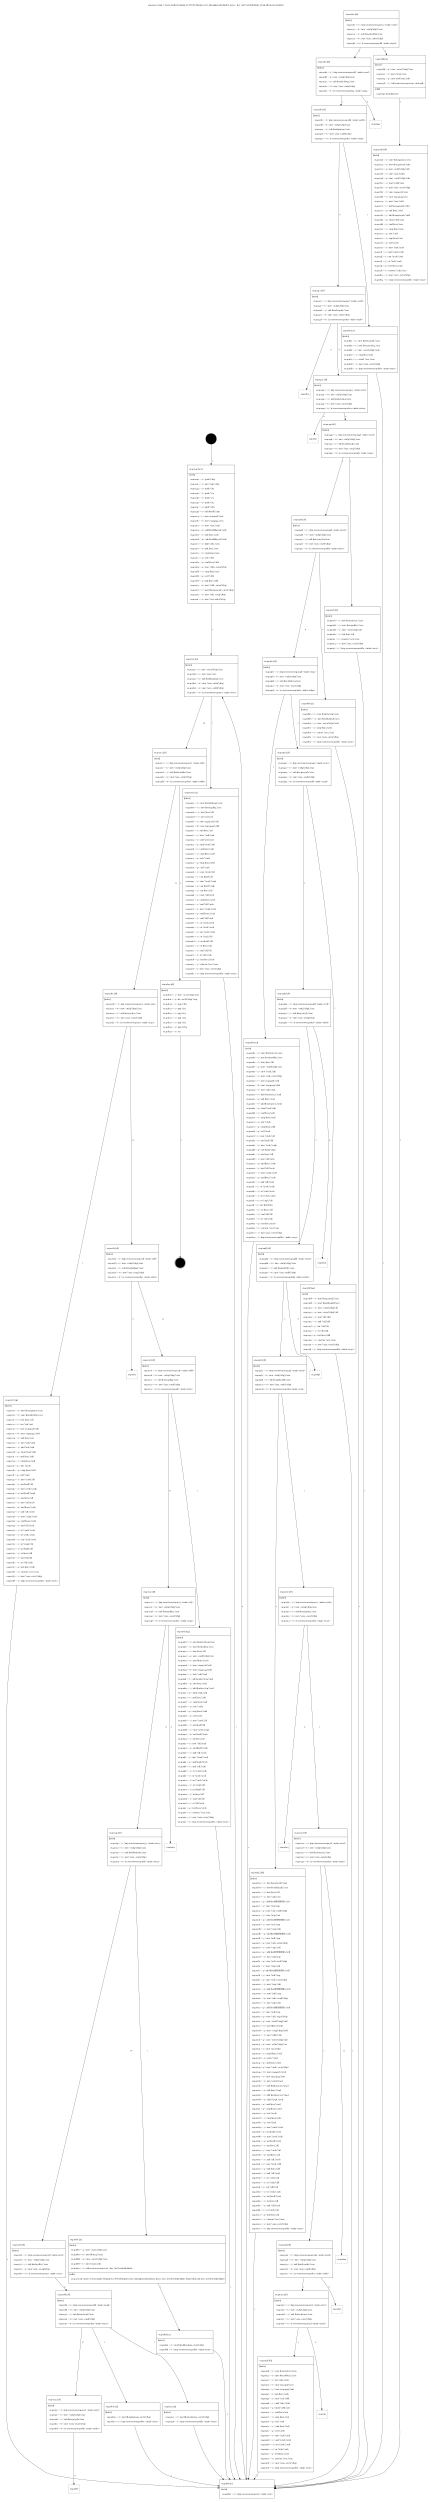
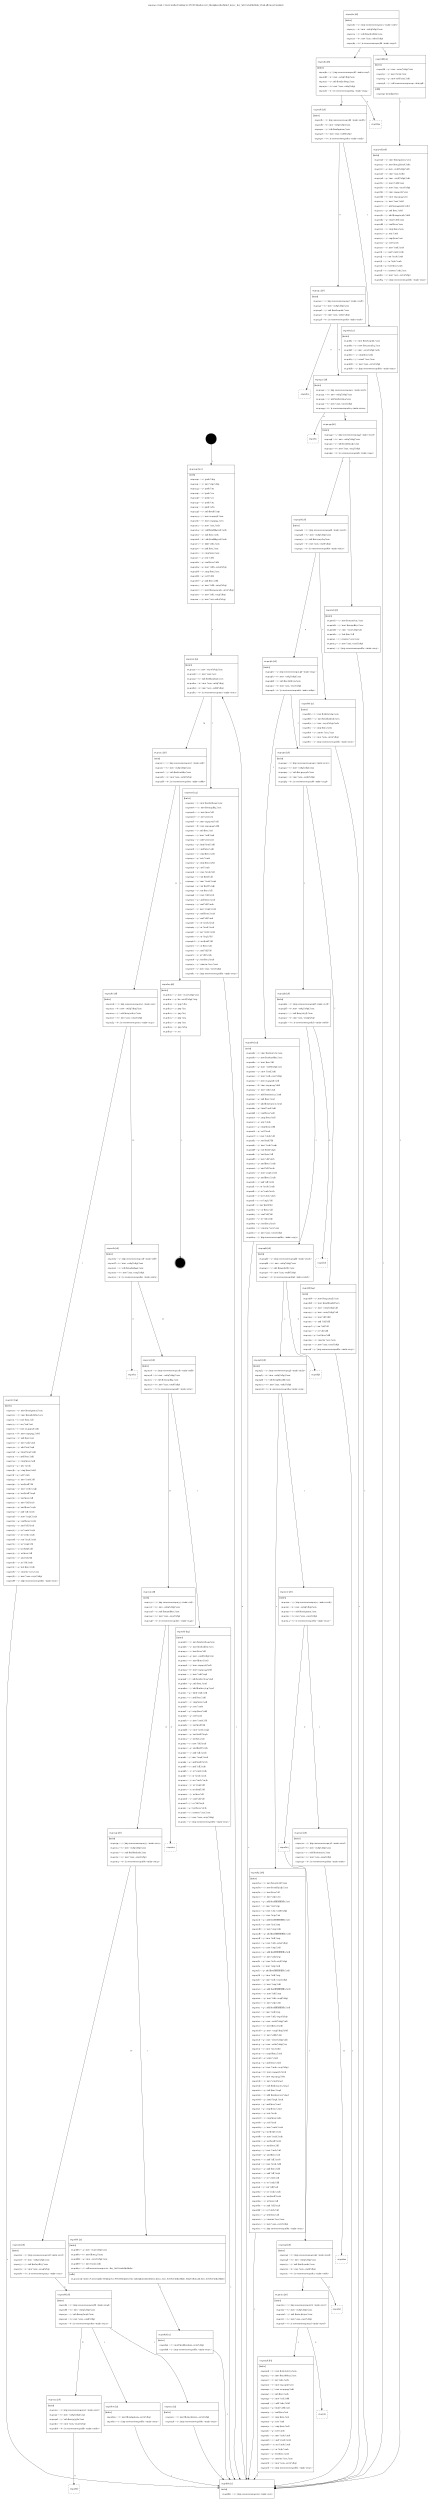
edge "0x40152a [28]" -> "0x401546 [28]": now "0x401b67" -> "0x401546 [28]"
